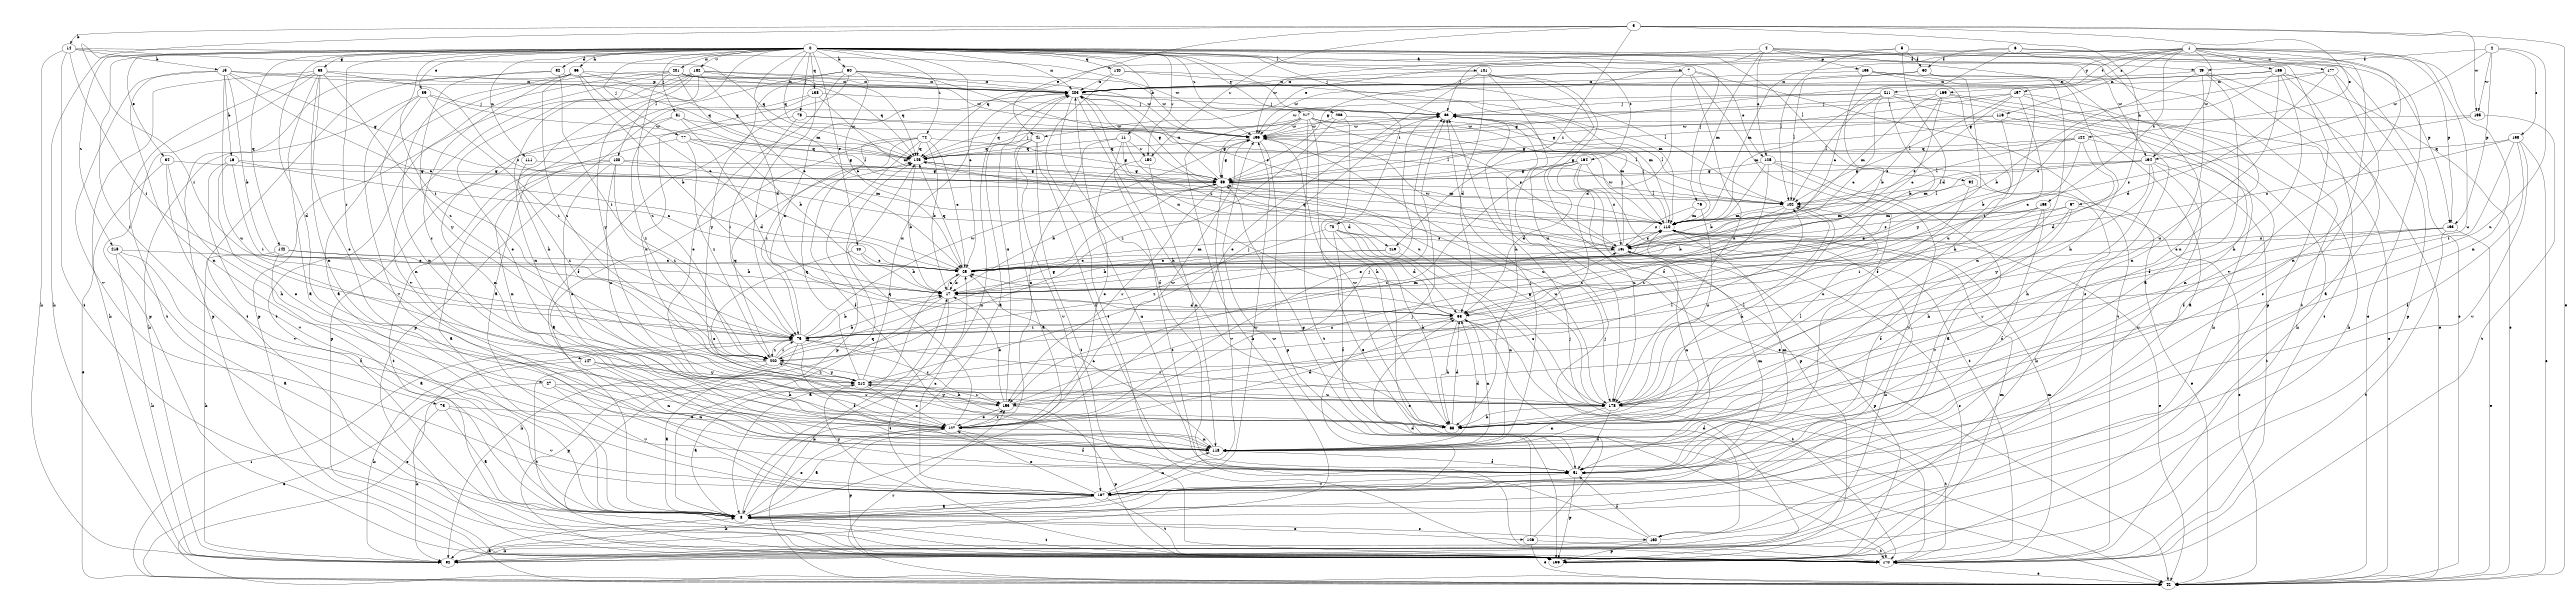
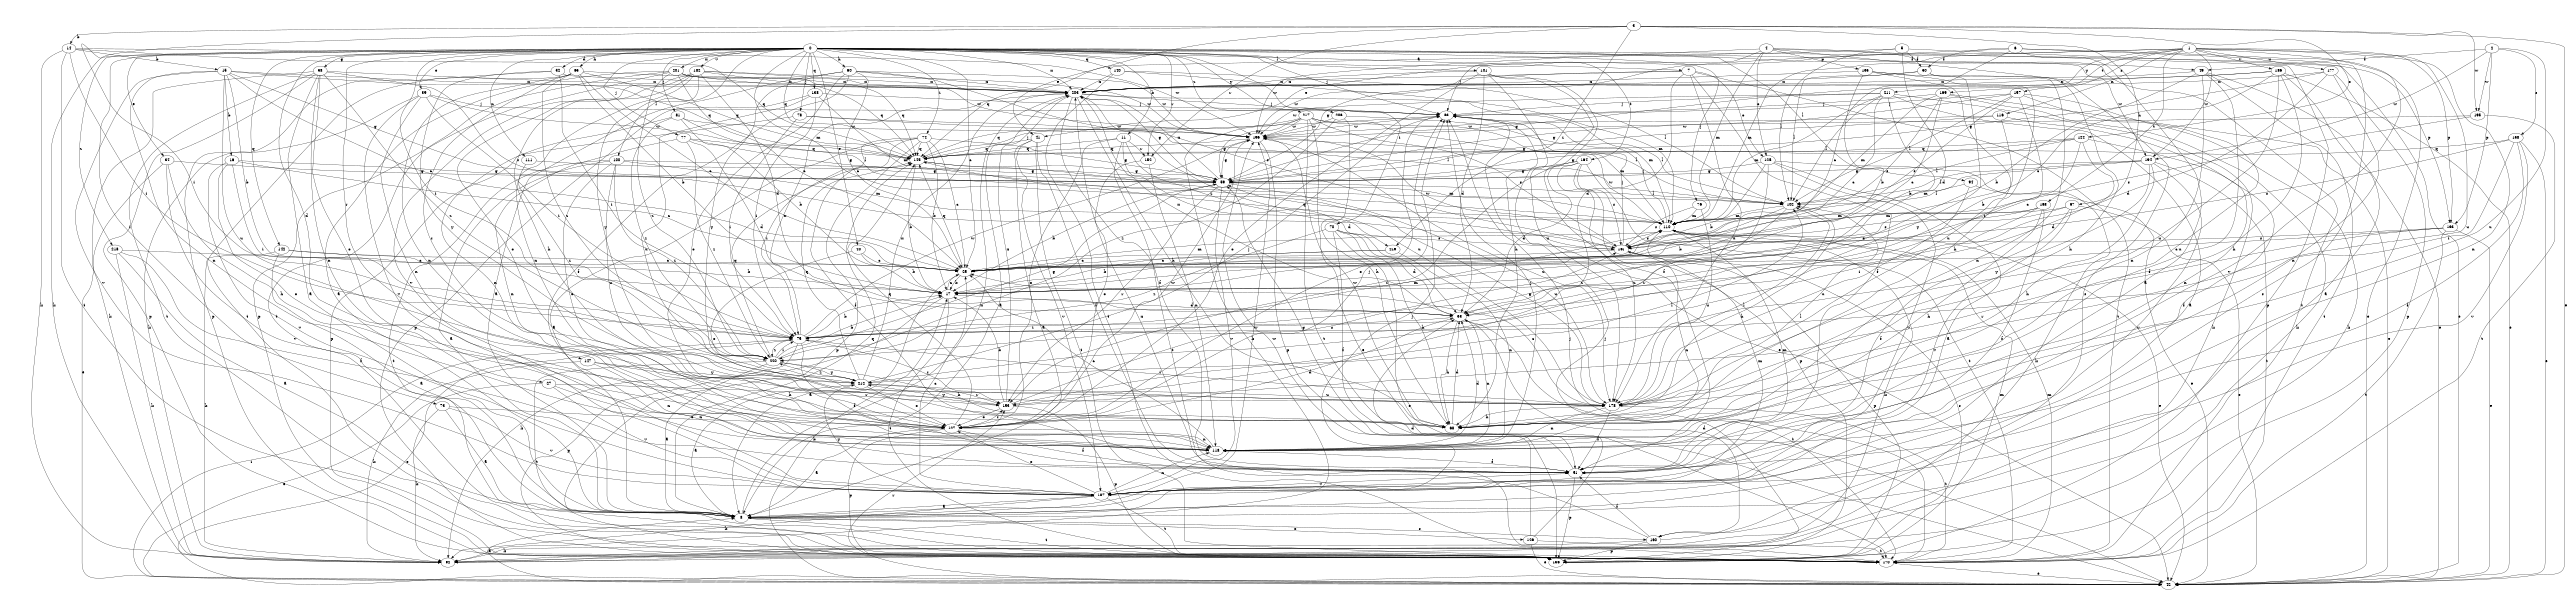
edge "58" -> "203": label "p" -> "x"
edge "8" -> "127": removed, label "o"
